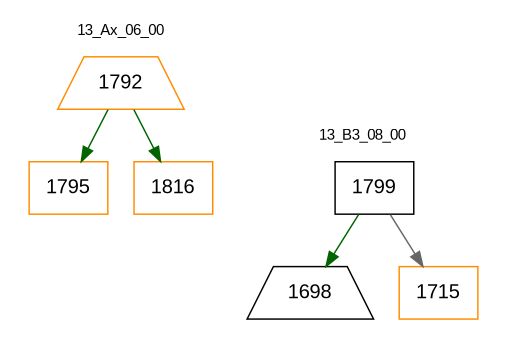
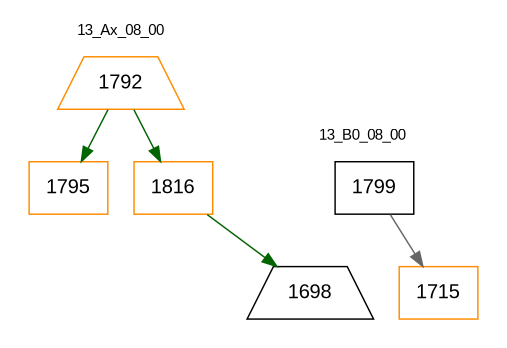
cluster "13_Ax_06_00": label "13_Ax_06_00" -> "13_Ax_08_00"
cluster "13_B3_08_00": label "13_B3_08_00" -> "13_B0_08_00"
edge "1799" -> "1698": now "1816" -> "1698"
